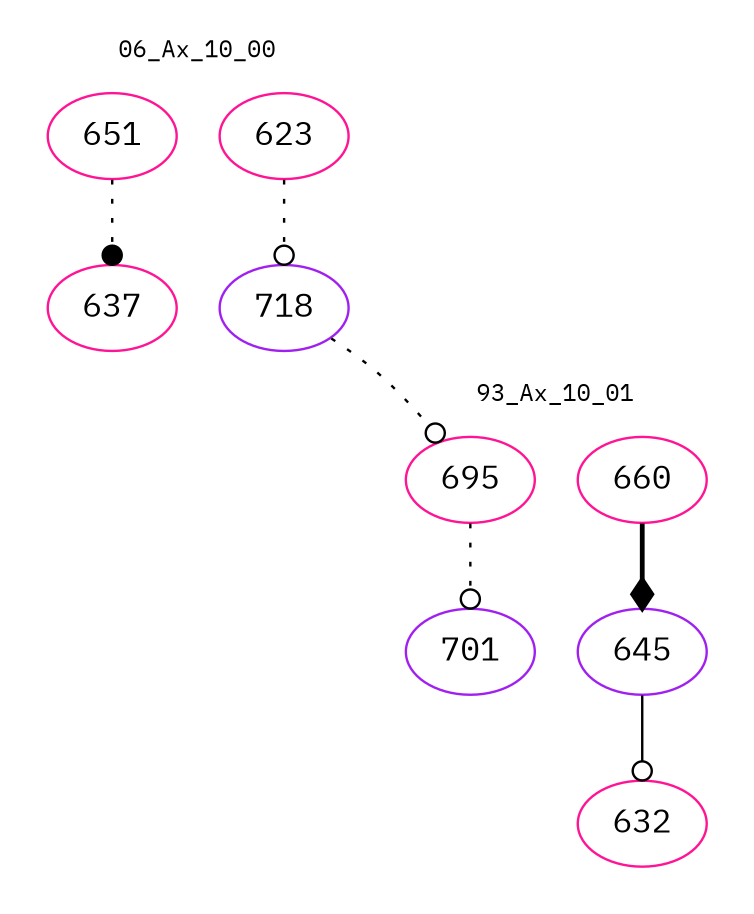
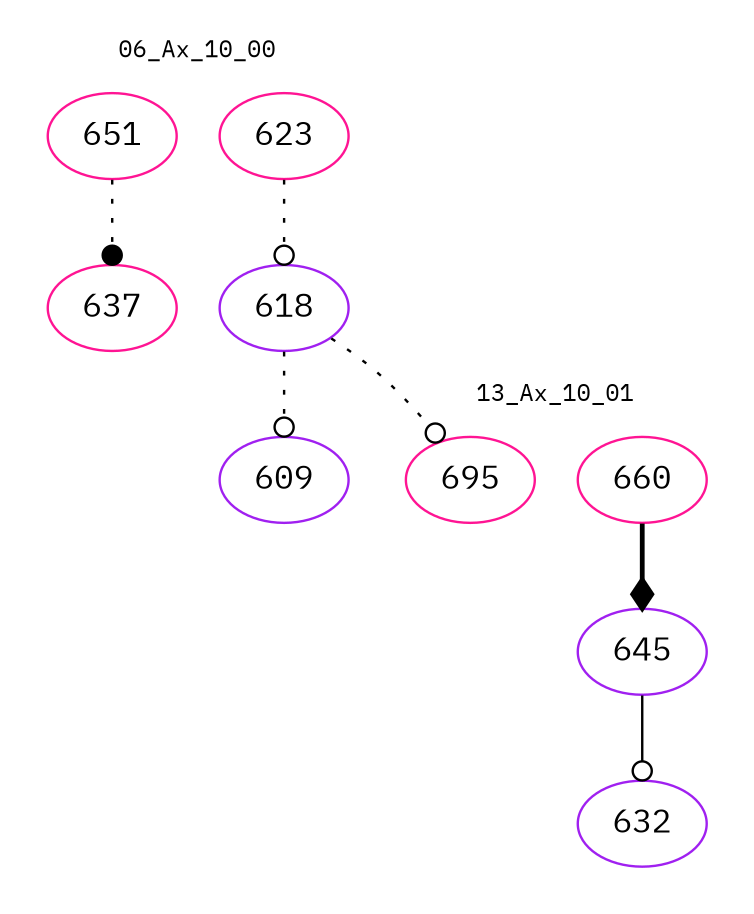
node "718": label "718" -> "618"
cluster "93_Ax_10_01": label "93_Ax_10_01" -> "13_Ax_10_01"
node "609": added
node "701": removed
node "632": color deeppink -> purple
